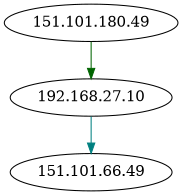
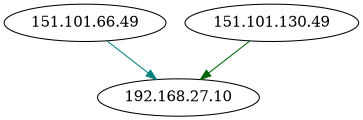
node "151.101.180.49": label "151.101.180.49" -> "151.101.130.49"
edge "192.168.27.10" -> "151.101.66.49": reversed
